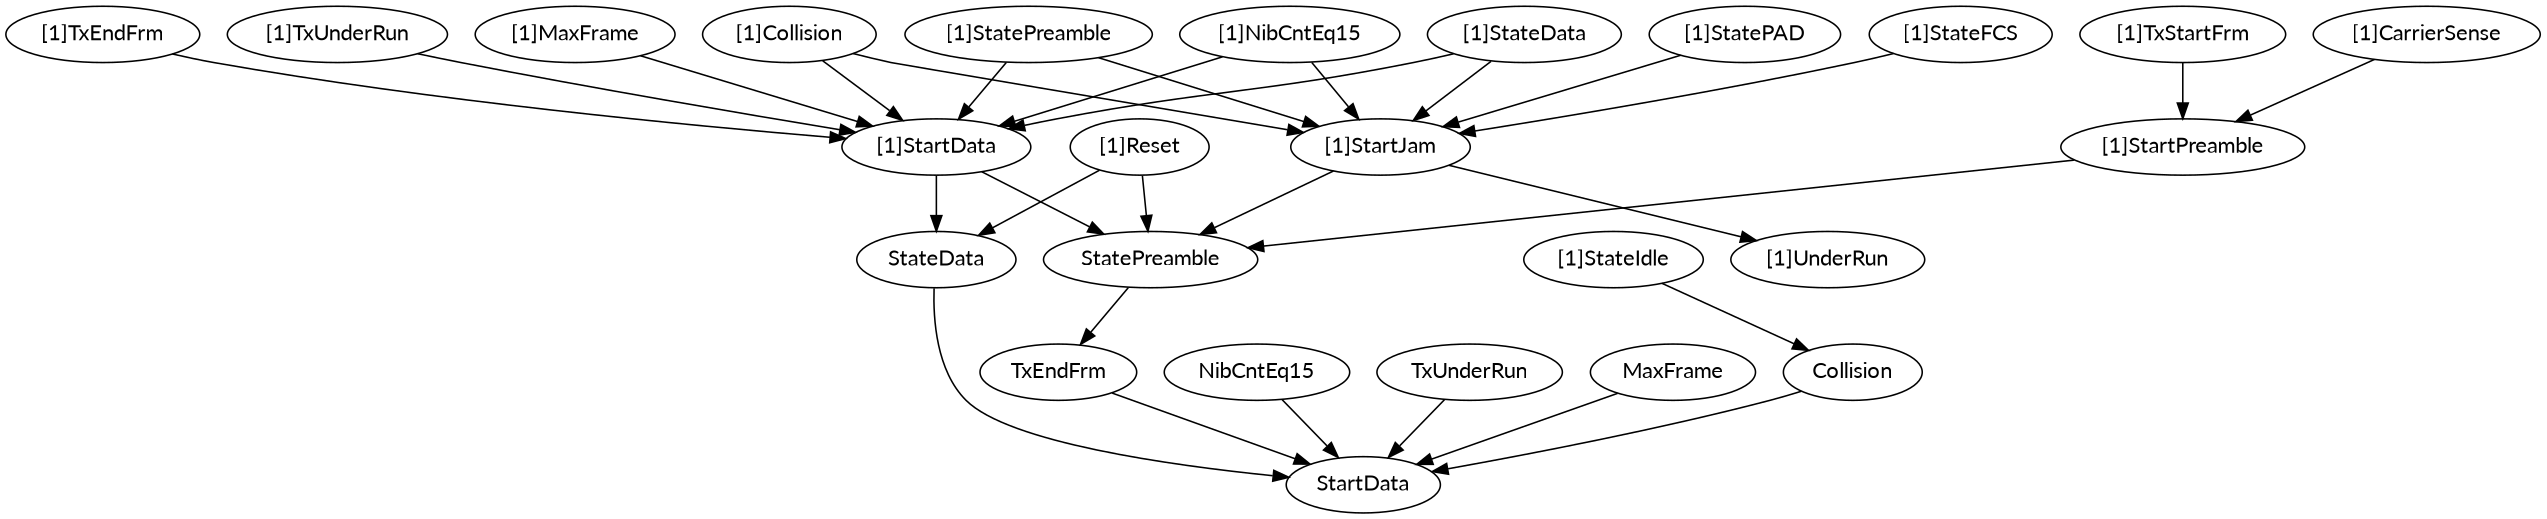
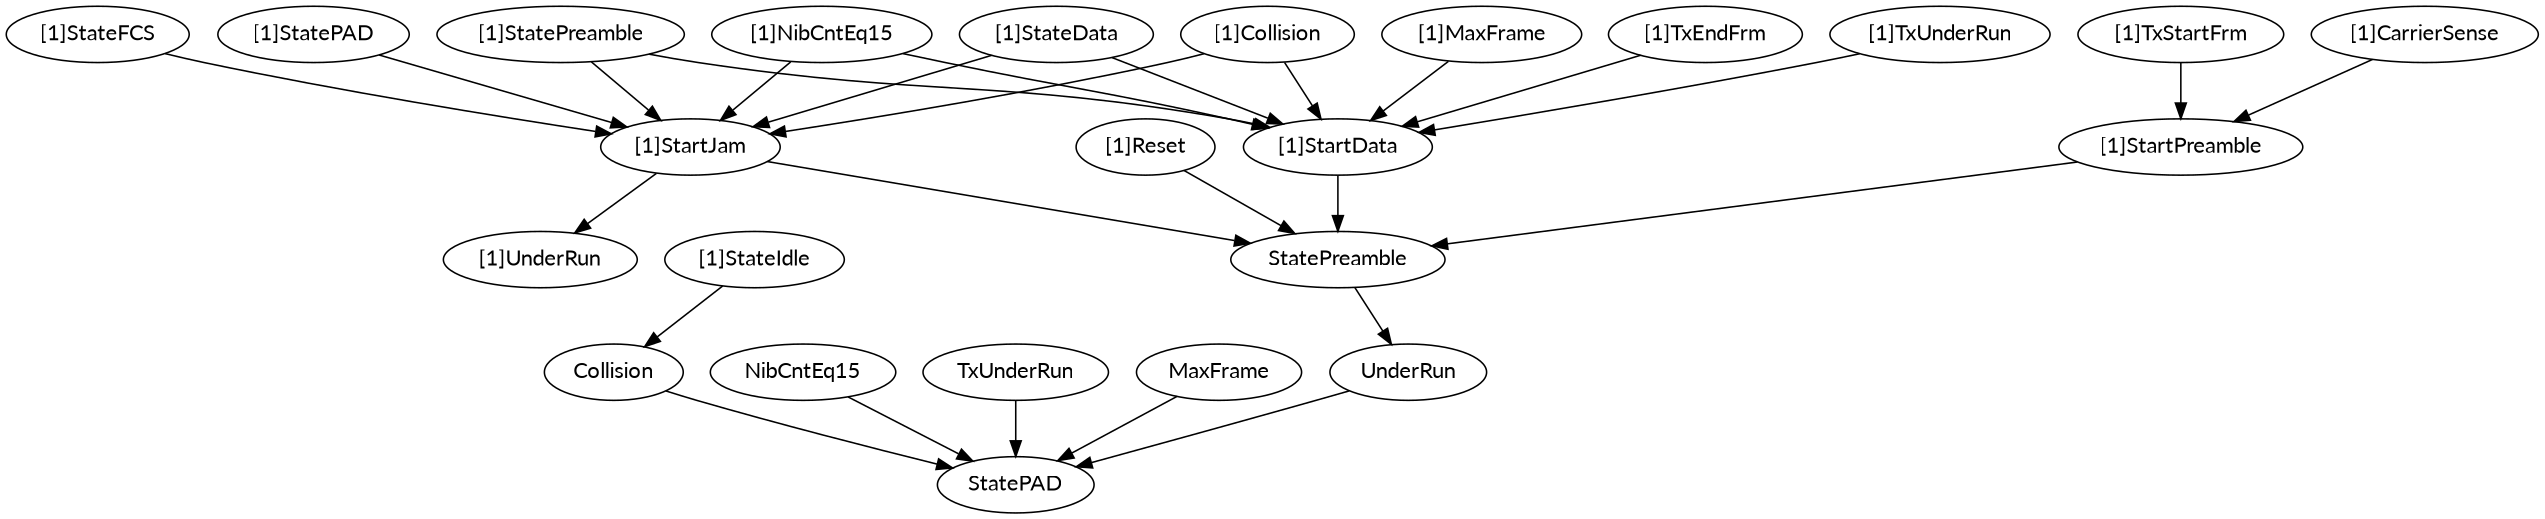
node "StateData": removed
node "TxEndFrm": label "TxEndFrm" -> "UnderRun"
node "StartData": label "StartData" -> "StatePAD"
